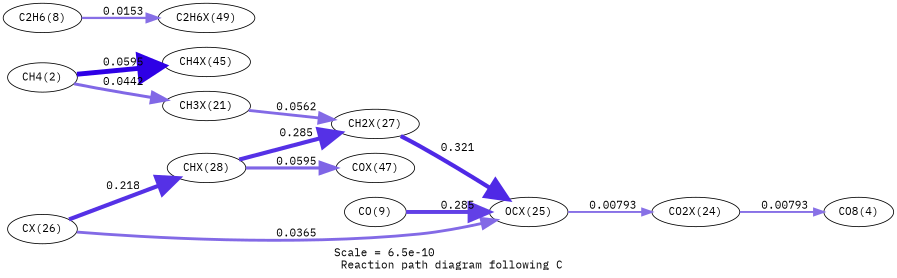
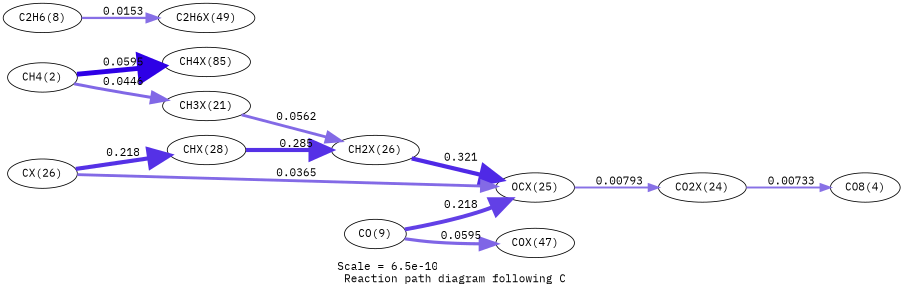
node "CH4X(45)": label "CH4X(45)" -> "CH4X(85)"
edge "CH4(2)" -> "CH3X(21)": label " 0.0442" -> " 0.0446"
node "CH2X(27)": label "CH2X(27)" -> "CH2X(26)"
edge "CHX(28)" -> "COX(47)": now "CO(9)" -> "COX(47)"
edge "CO(9)" -> "OCX(25)": label " 0.285" -> " 0.218"
edge "CO2X(24)" -> "CO8(4)": label " 0.00793" -> " 0.00733"
